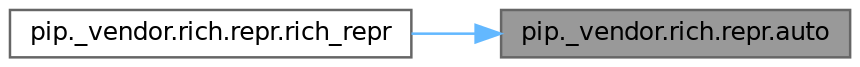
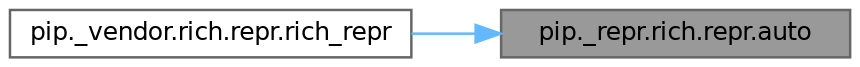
node "pip._vendor.rich.repr.auto": label "pip._vendor.rich.repr.auto" -> "pip._repr.rich.repr.auto"
